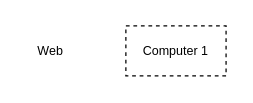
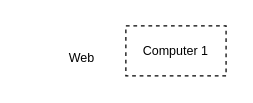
node "Web": moved (51, 51) -> (82, 57)
